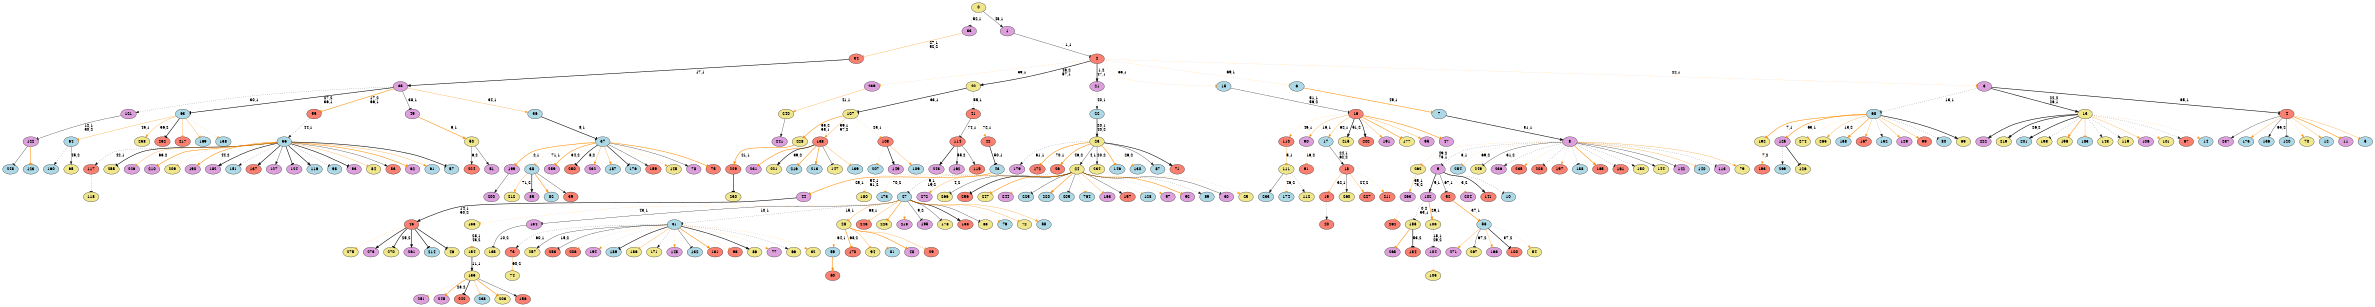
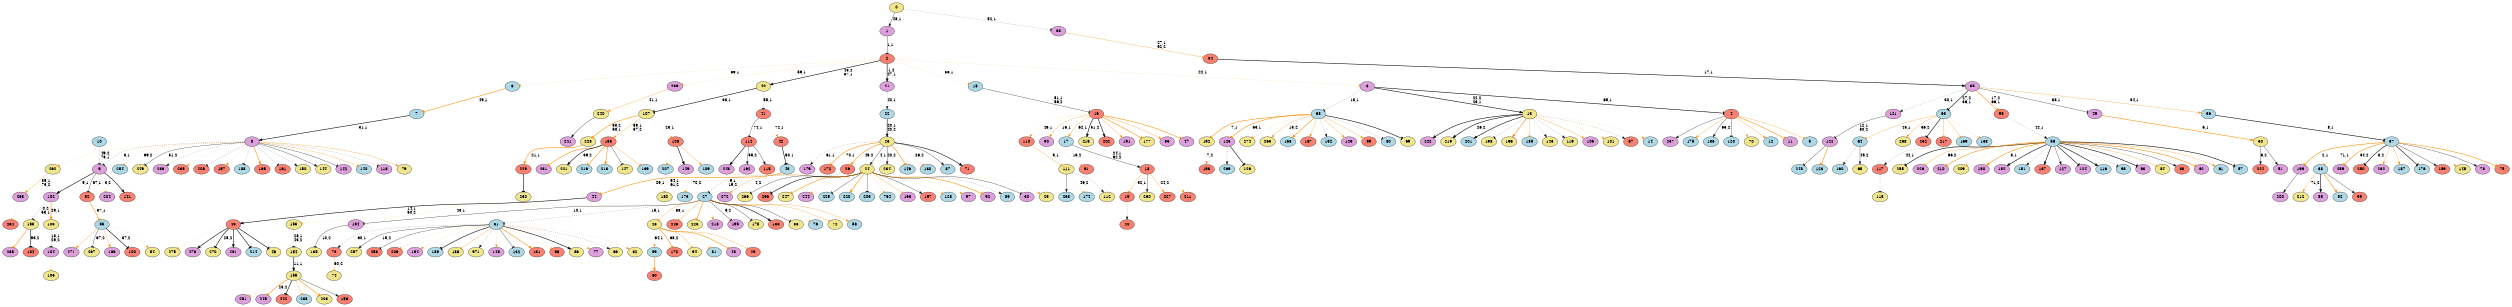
edge "68" -> "69": arrowhead normal -> tee
edge "56" -> "190": label "44,2" -> "8,1"
edge "9" -> "10": reversed
edge "153" -> "154": color darkorange -> black
node "171": label "171" -> "971"
